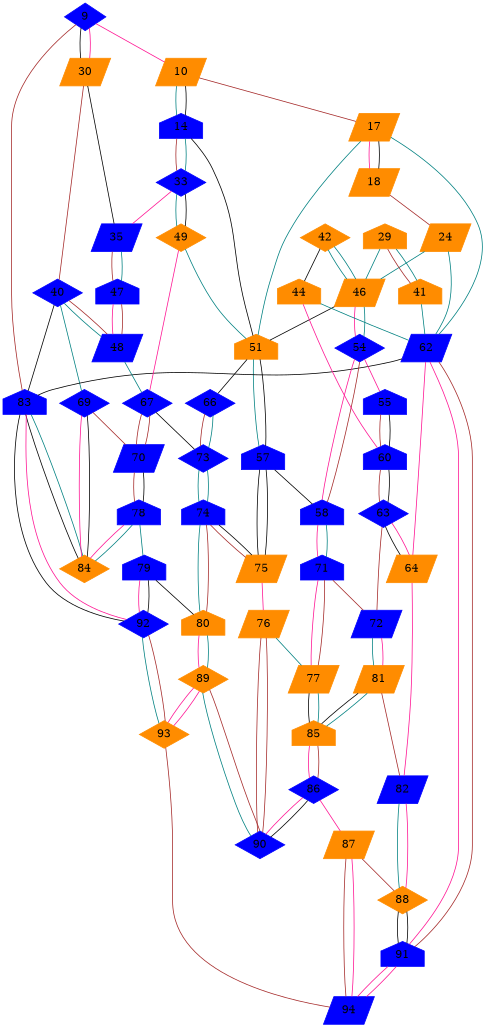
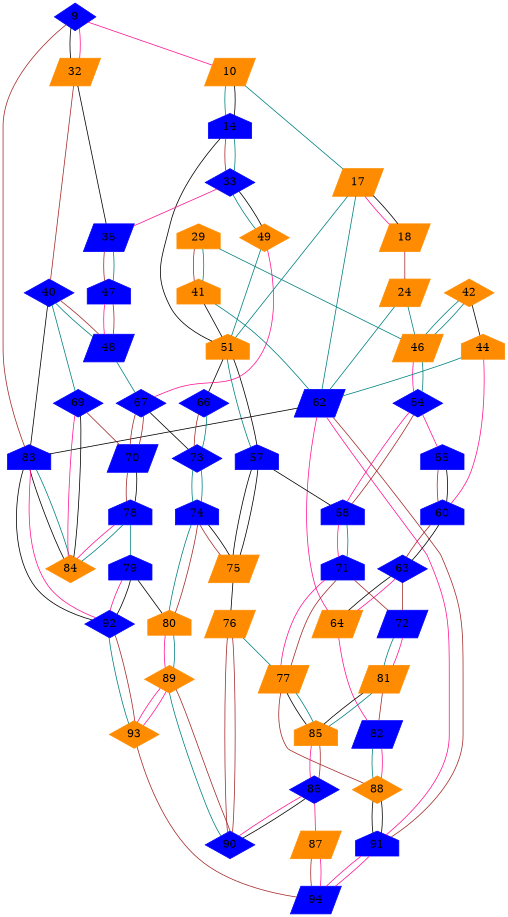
node "30": label "30" -> "32"
edge "10" -- "17": color brown -> teal
edge "46" -- "51": now "41" -- "51"
edge "75" -- "76": color deeppink -> black
edge "87" -- "88": now "77" -- "88"
